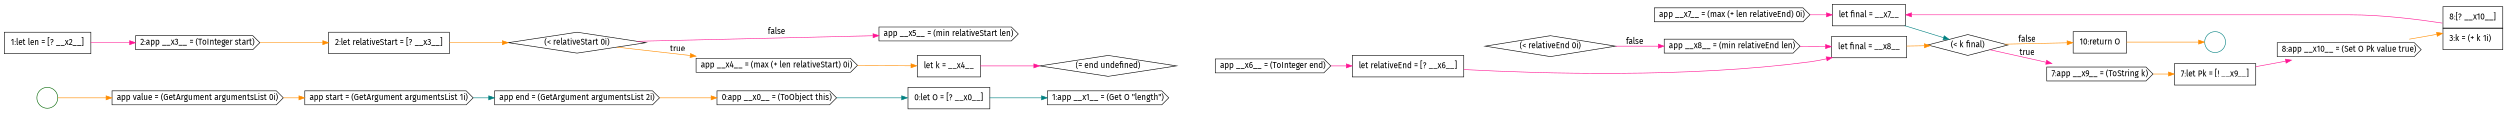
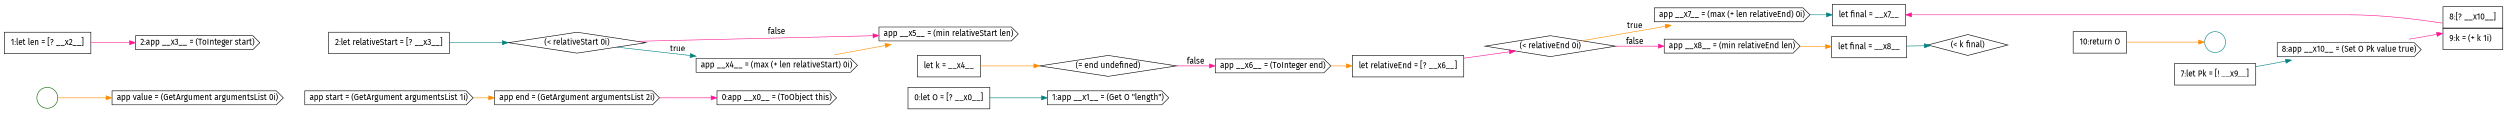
edge "app __x7__ = (max (+ len relativeEnd) 0i)" -> "let final = __x7__": color deeppink -> teal
edge "let final = __x7__" -> "(< k final)": removed
edge "(< relativeEnd 0i)" -> "app __x7__ = (max (+ len relativeEnd) 0i)": added, label "true"
edge "8:app __x10__ = (Set O Pk value true)" -> "8:[? __x10__]": color darkorange -> deeppink
node "8:[? __x10__]": text "3:k = (+ k 1i)" -> "9:k = (+ k 1i)"
edge "2:app __x3__ = (ToInteger start)" -> "2:let relativeStart = [? __x3__]": removed
edge "2:let relativeStart = [? __x3__]" -> "(< relativeStart 0i)": color darkorange -> teal
edge "(< k final)" -> "10:return O": removed, label "false"
edge "app __x8__ = (min relativeEnd len)" -> "let final = __x8__": color deeppink -> darkorange
edge "let final = __x8__" -> "(< k final)": color darkorange -> teal
edge "(< relativeStart 0i)" -> "app __x4__ = (max (+ len relativeStart) 0i)": color darkorange -> teal
edge "7:let Pk = [! __x9__]" -> "8:app __x10__ = (Set O Pk value true)": color deeppink -> teal
edge "app __x4__ = (max (+ len relativeStart) 0i)" -> "let k = __x4__": now "app __x4__ = (max (+ len relativeStart) 0i)" -> "app __x5__ = (min relativeStart len)"
edge "let k = __x4__" -> "(= end undefined)": color deeppink -> darkorange
edge "(= end undefined)" -> "app __x6__ = (ToInteger end)": added, label "false"
edge "app __x6__ = (ToInteger end)" -> "let relativeEnd = [? __x6__]": color deeppink -> darkorange
edge "let relativeEnd = [? __x6__]" -> "let final = __x8__": now "let relativeEnd = [? __x6__]" -> "(< relativeEnd 0i)"
node "7:app __x9__ = (ToString k)": removed
edge "app value = (GetArgument argumentsList 0i)" -> "app start = (GetArgument argumentsList 1i)": removed
edge "app start = (GetArgument argumentsList 1i)" -> "app end = (GetArgument argumentsList 2i)": color teal -> darkorange
edge "app end = (GetArgument argumentsList 2i)" -> "0:app __x0__ = (ToObject this)": color darkorange -> deeppink
edge "0:app __x0__ = (ToObject this)" -> "0:let O = [? __x0__]": removed
